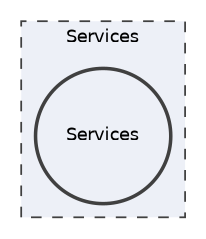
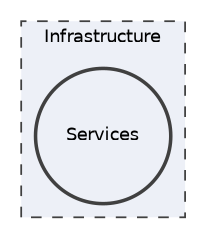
cluster "Services": label "Services" -> "Infrastructure"
